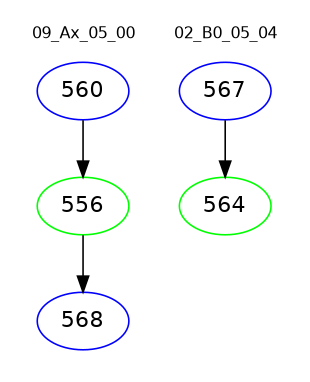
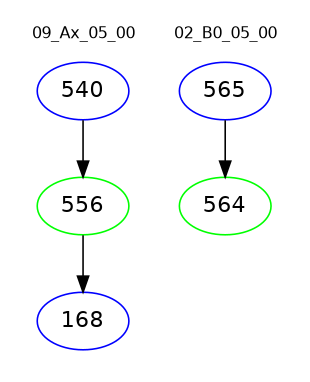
cluster "02_B0_05_04": label "02_B0_05_04" -> "02_B0_05_00"
node "560": label "560" -> "540"
node "567": label "567" -> "565"
node "568": label "568" -> "168"
